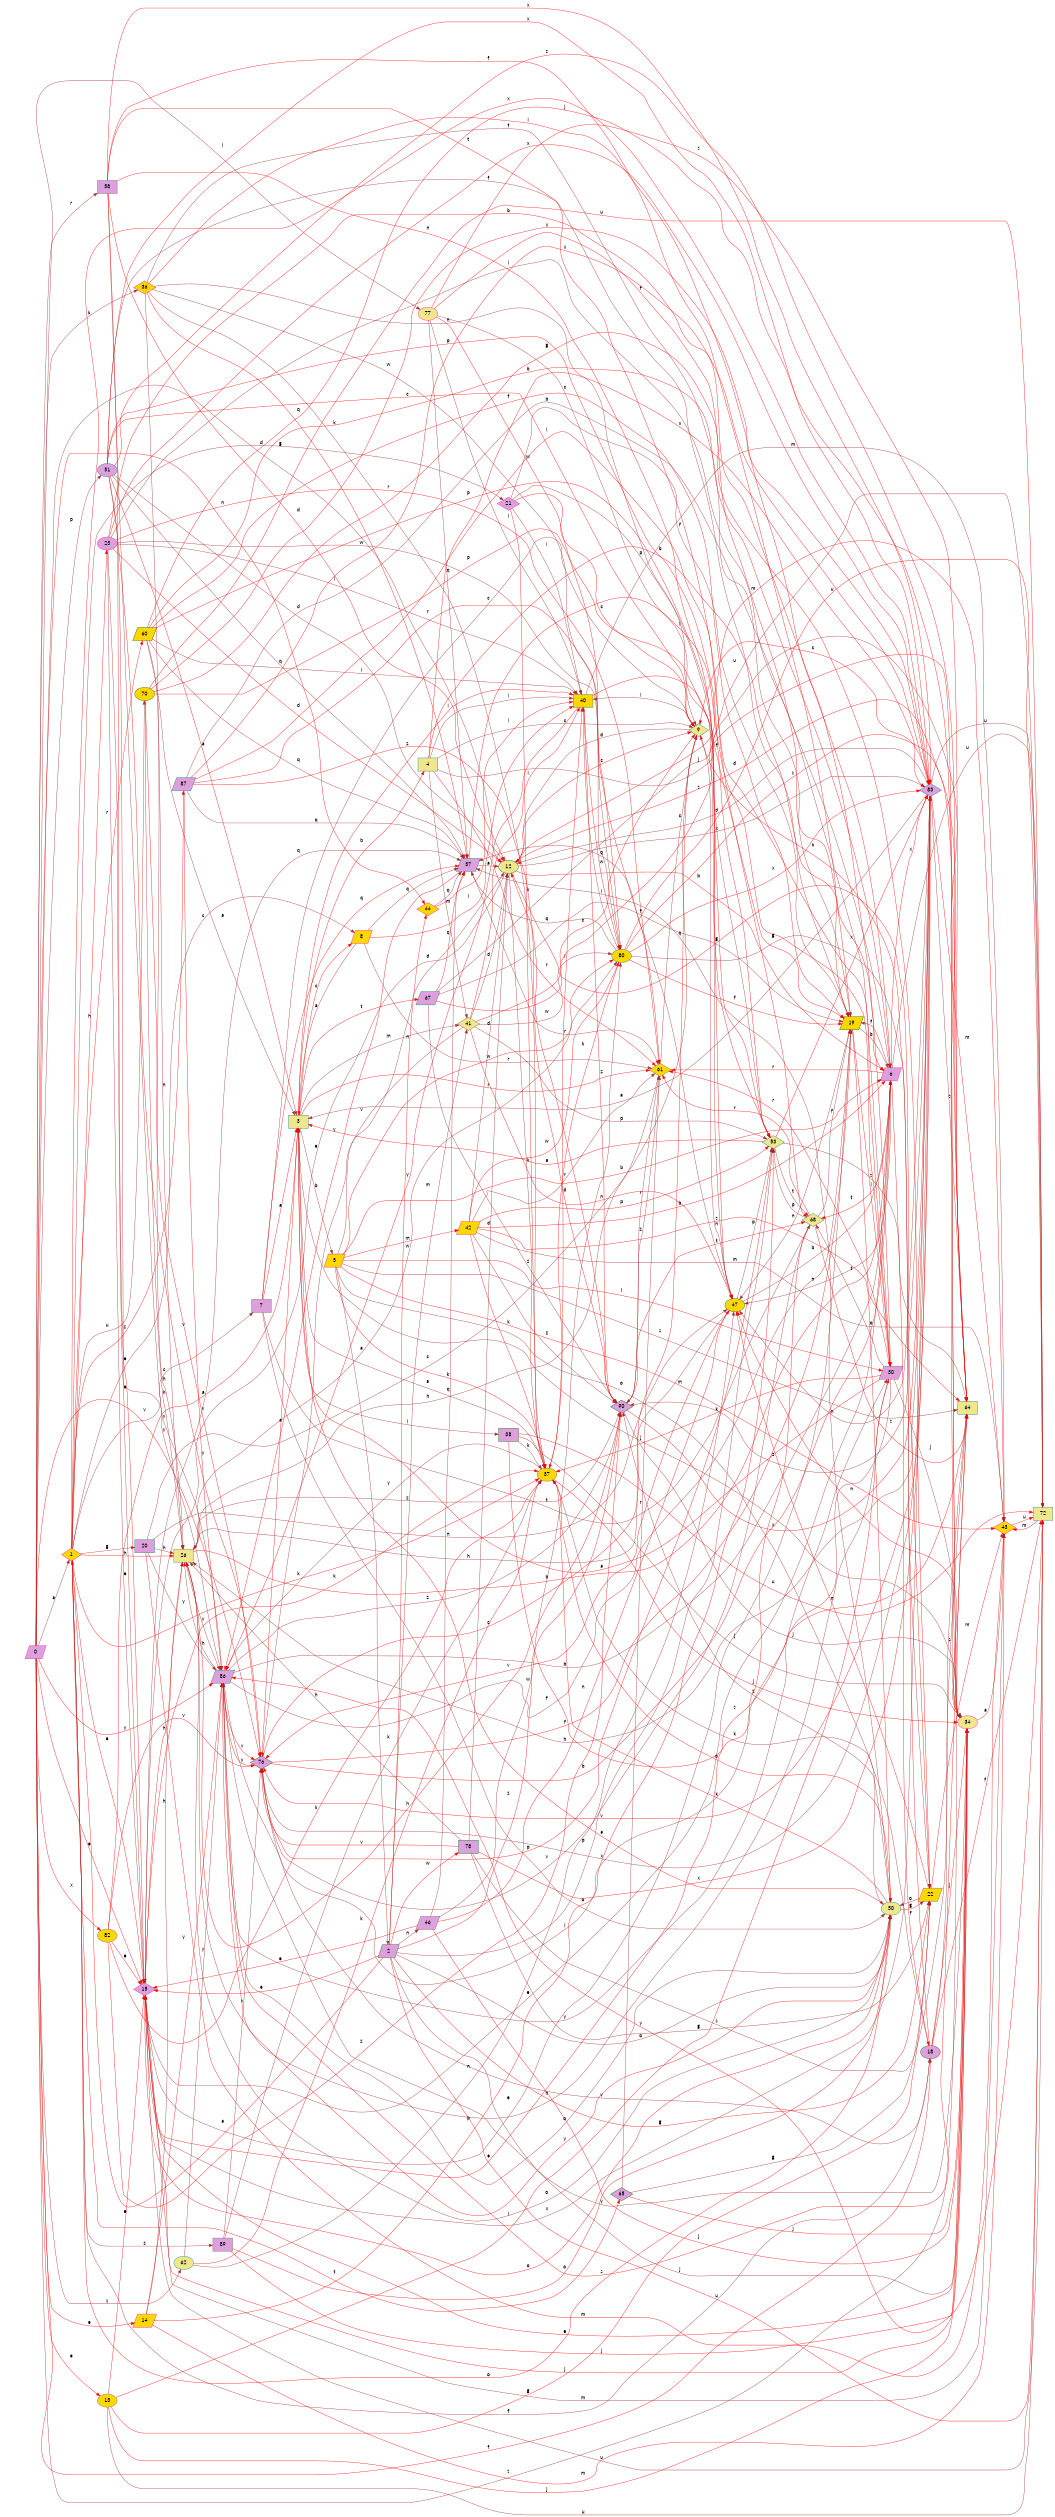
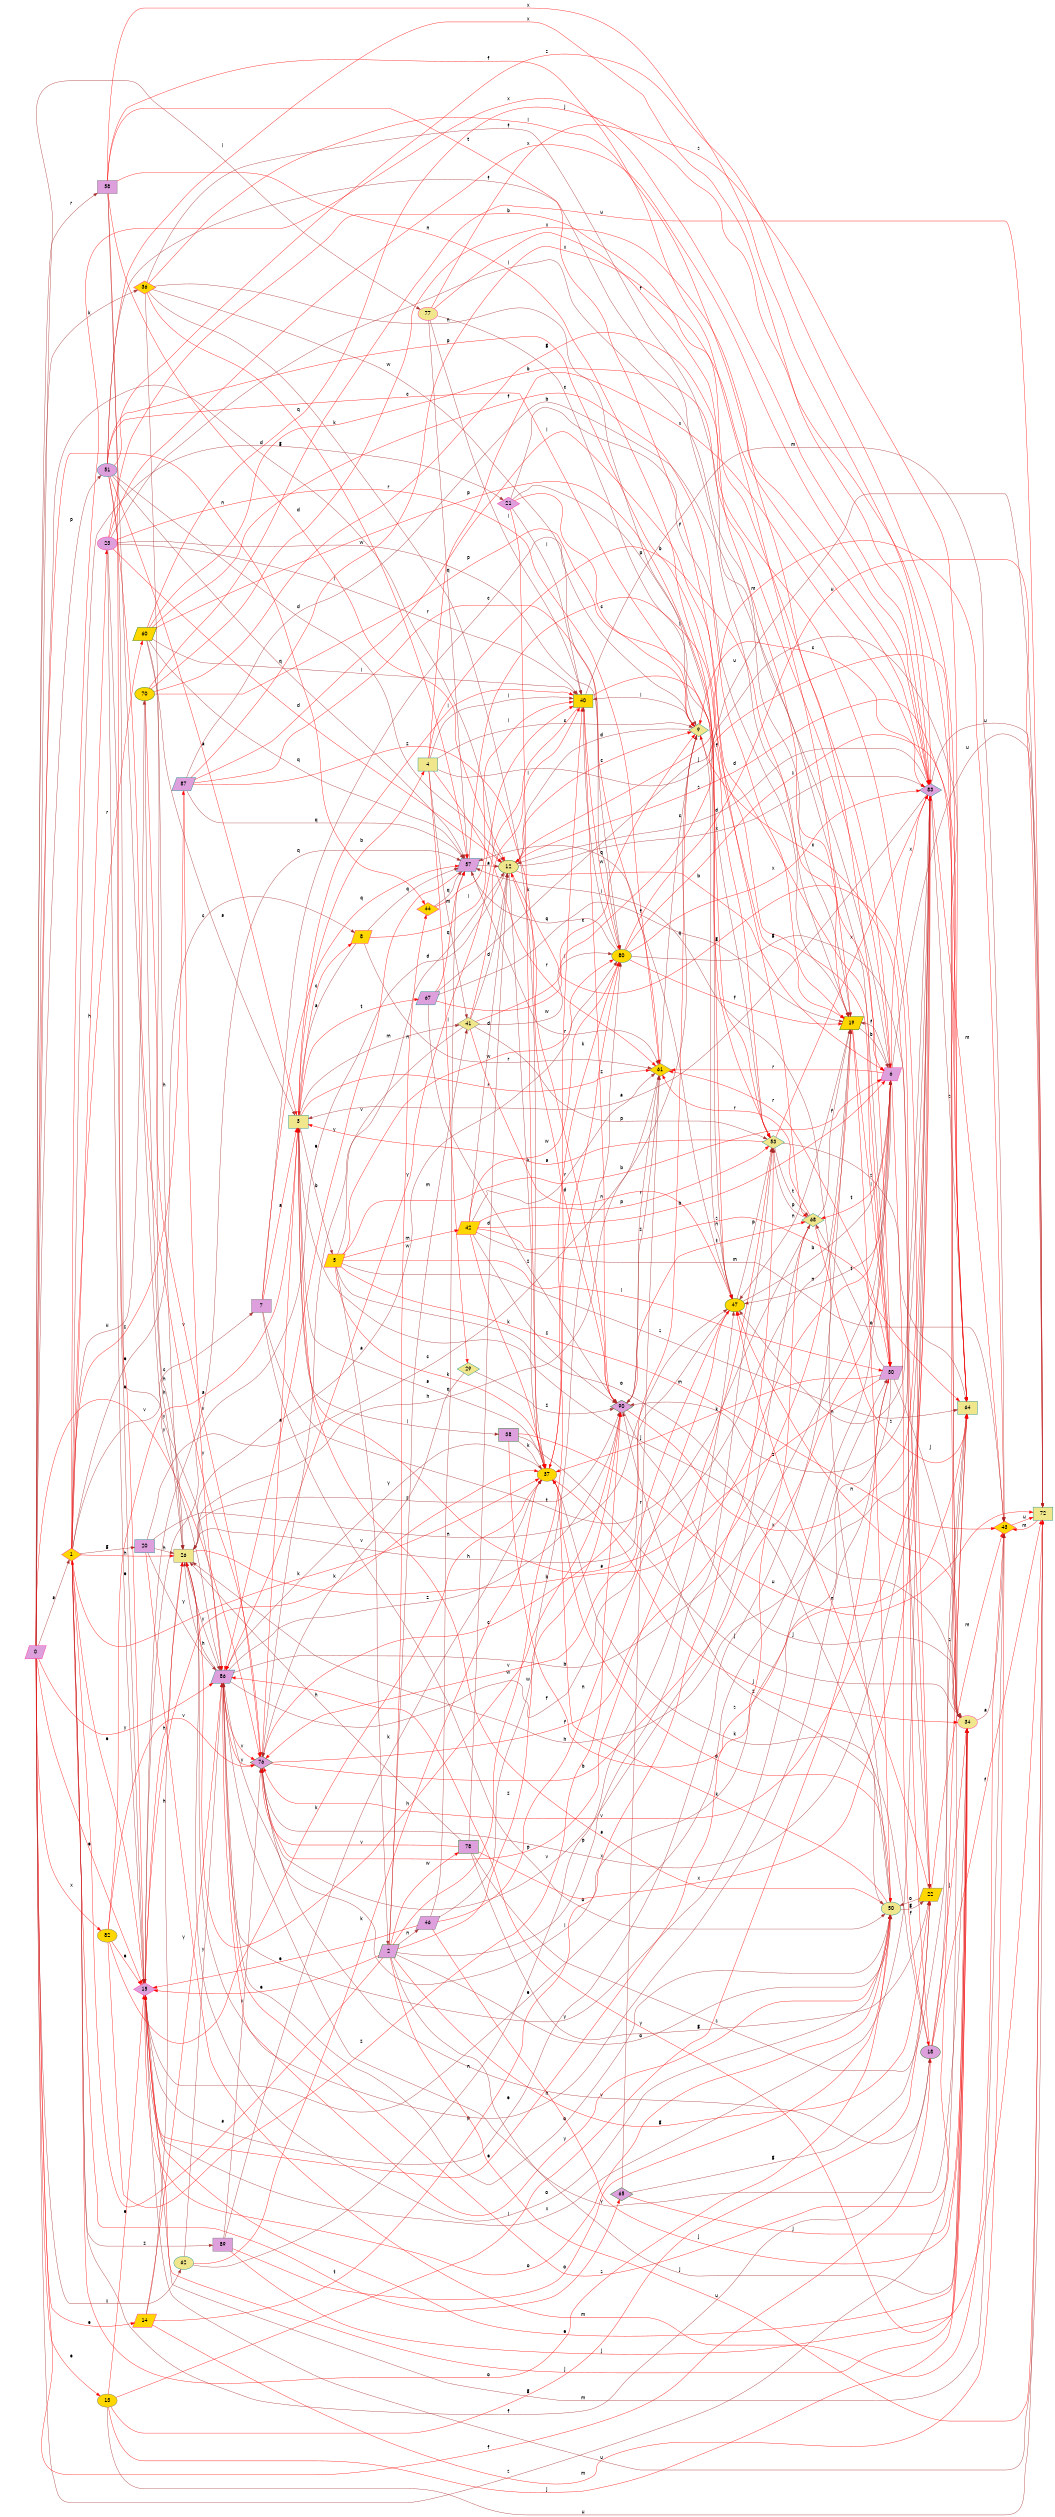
edge "77" -> "80": now "2" -> "80"
node "29": added
